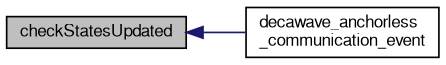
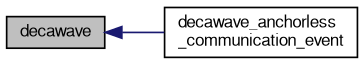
node "checkStatesUpdated": label "checkStatesUpdated" -> "decawave"
